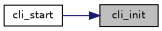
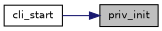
node "cli_init": label "cli_init" -> "priv_init"
